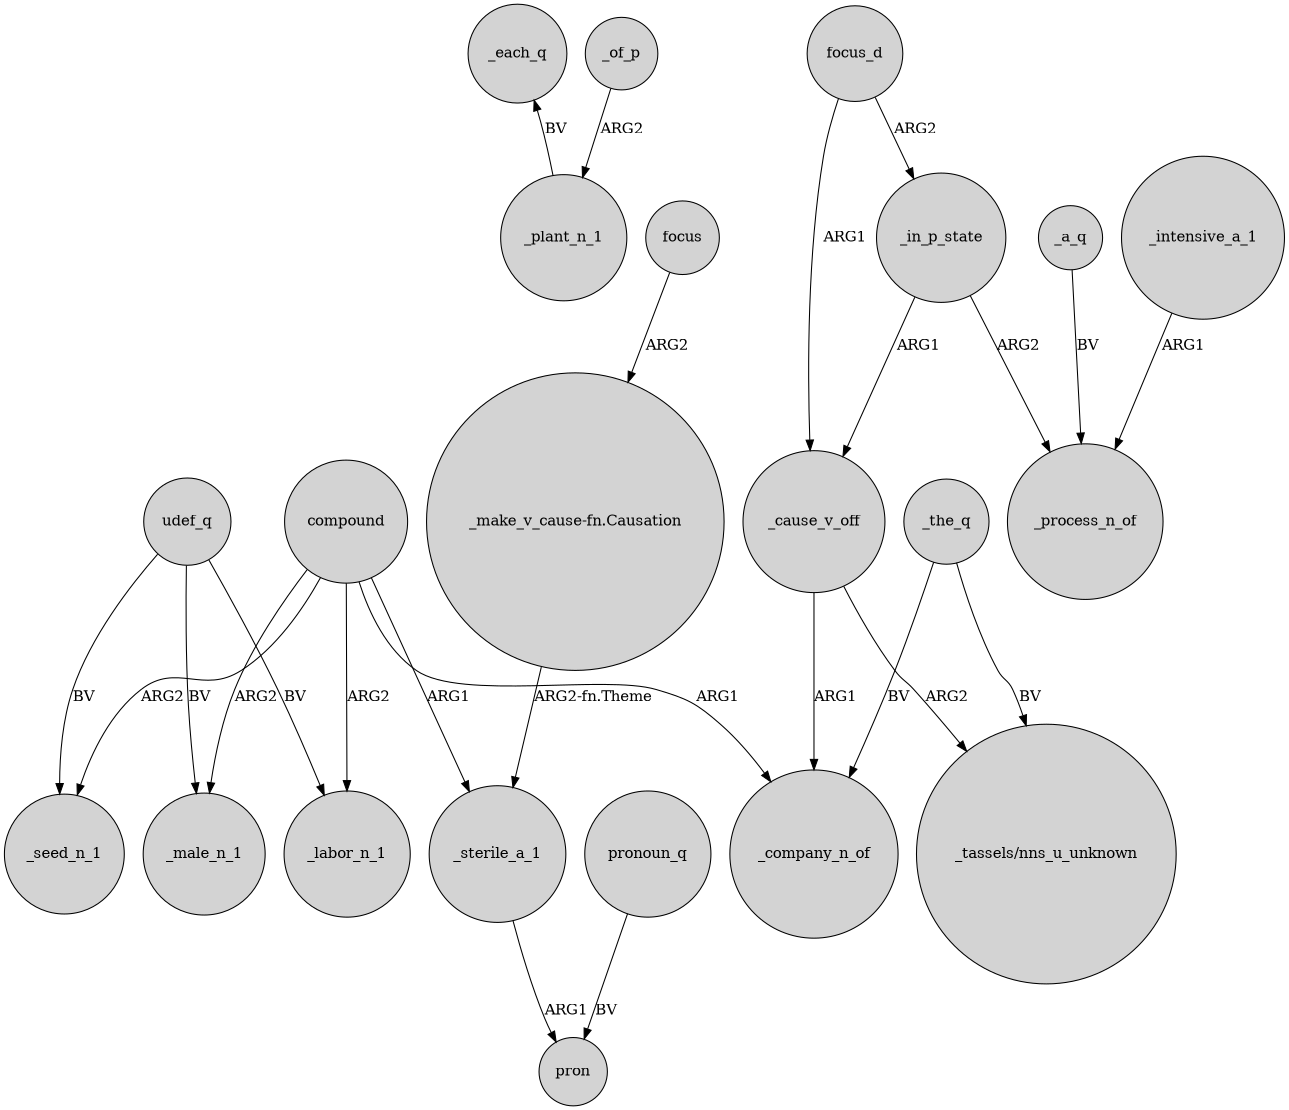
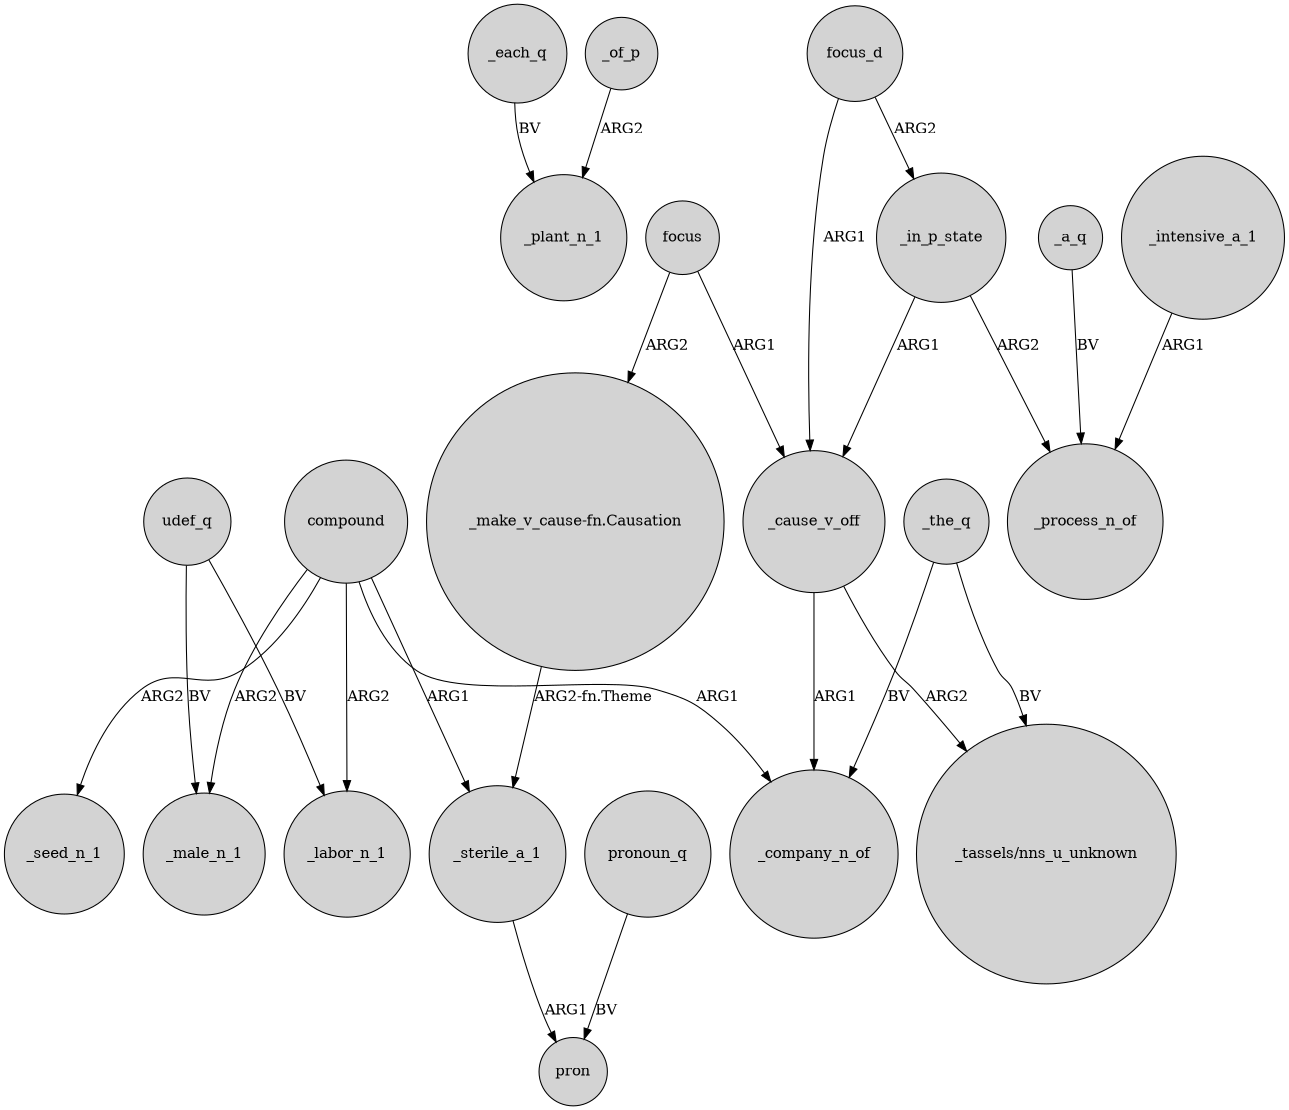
edge "_plant_n_1" -> "_each_q": reversed
edge "focus" -> "_cause_v_off": added, label "ARG1"
edge "udef_q" -> "_seed_n_1": removed, label "BV"
